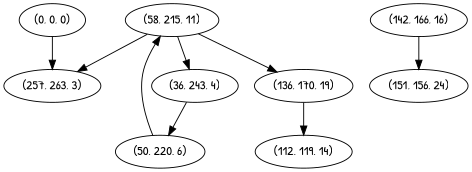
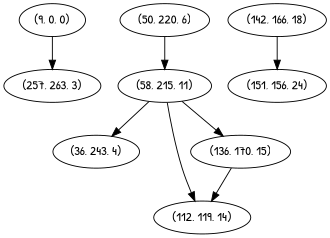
node "(0, 0, 0)": label "(0, 0, 0)" -> "(9, 0, 0)"
node "(142, 166, 16)": label "(142, 166, 16)" -> "(142, 166, 18)"
edge "(58, 215, 11)" -> "(257, 263, 3)": now "(58, 215, 11)" -> "(112, 119, 14)"
node "(136, 170, 19)": label "(136, 170, 19)" -> "(136, 170, 15)"
edge "(36, 243, 4)" -> "(50, 220, 6)": removed
